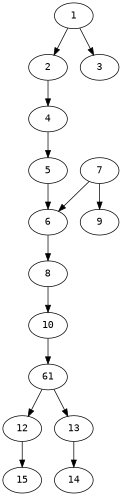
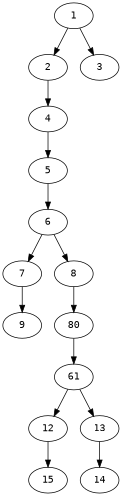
edge "7" -> "6": reversed
node "10": label "10" -> "80"
